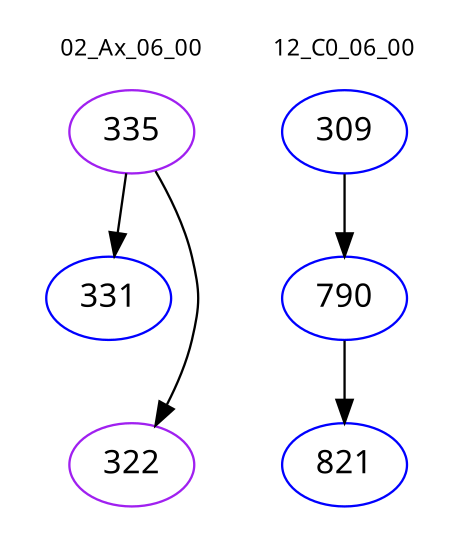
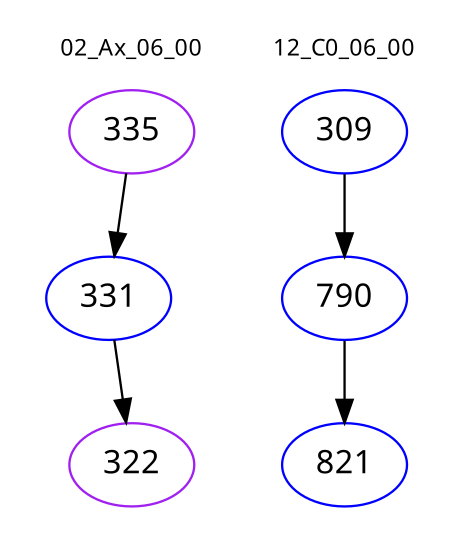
edge "335" -> "322": now "331" -> "322"
